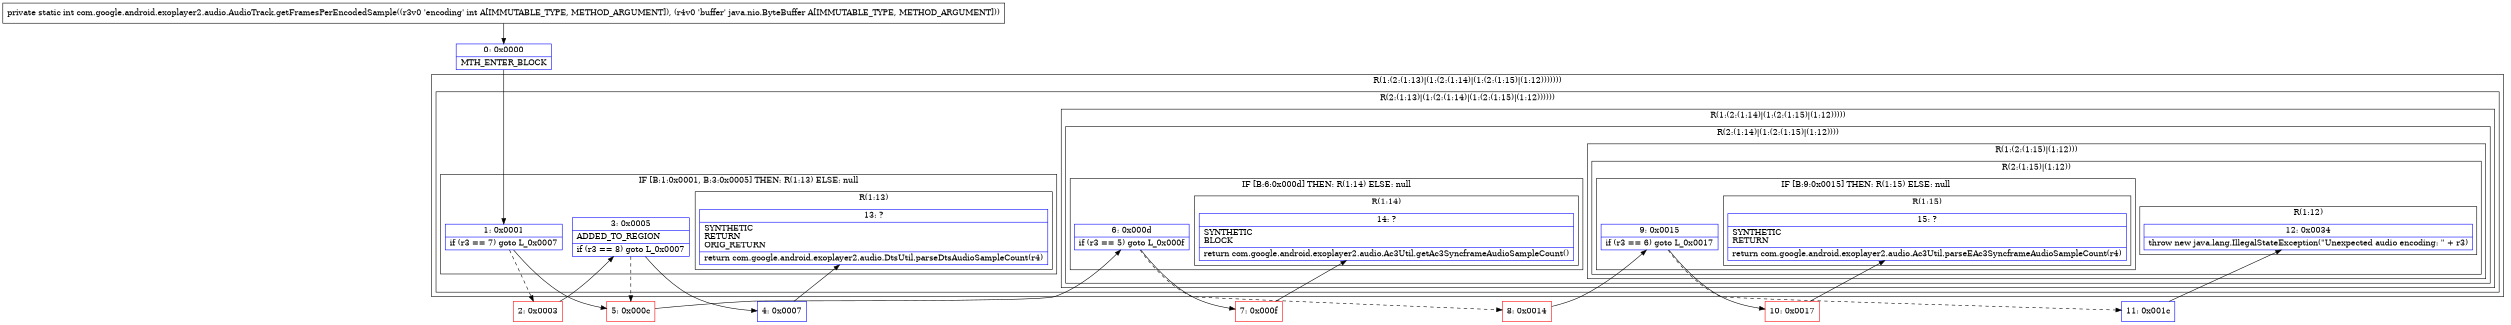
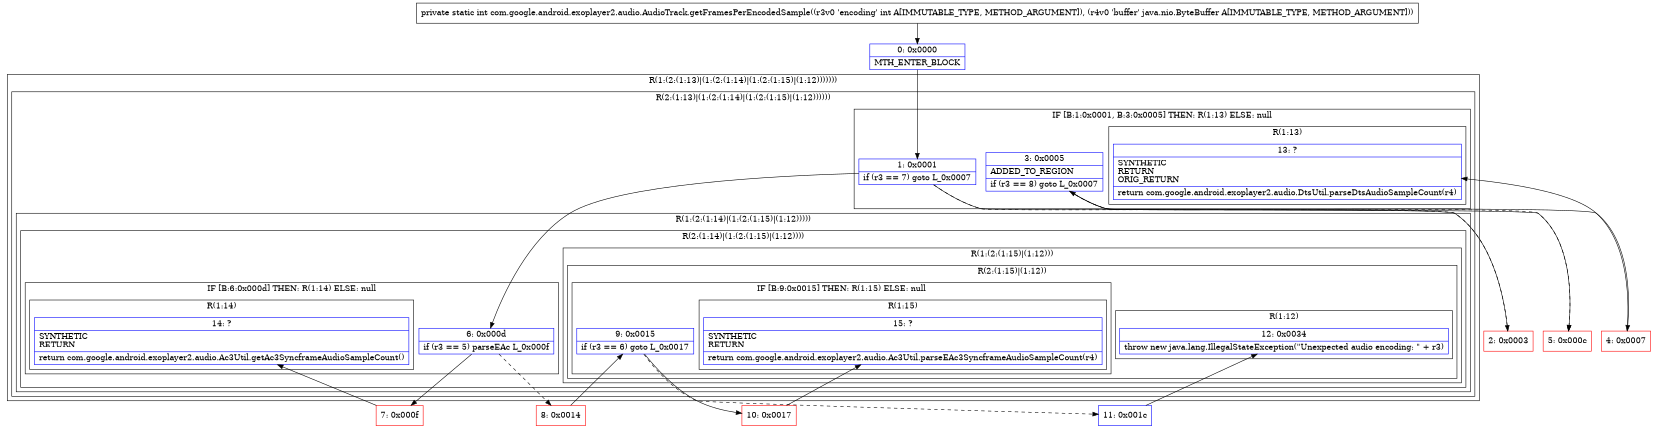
node "14: ?": text "BLOCK" -> "RETURN"
node "6: 0x000d": text "if (r3 == 5) goto L_0x000f" -> "if (r3 == 5) parseEAc L_0x000f"
edge "5: 0x000c" -> "6: 0x000d": now "1: 0x0001" -> "6: 0x000d"
node "4: 0x0007": color blue -> red
